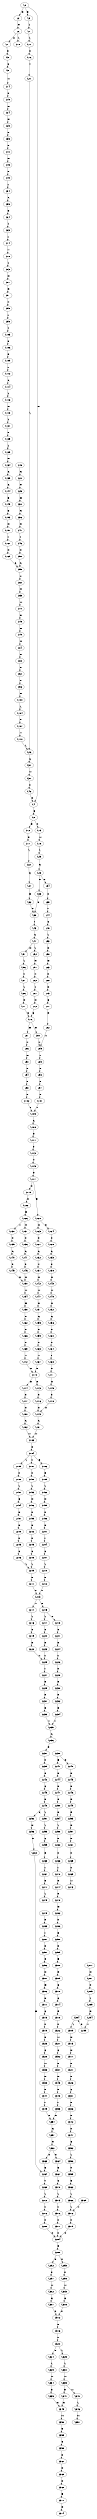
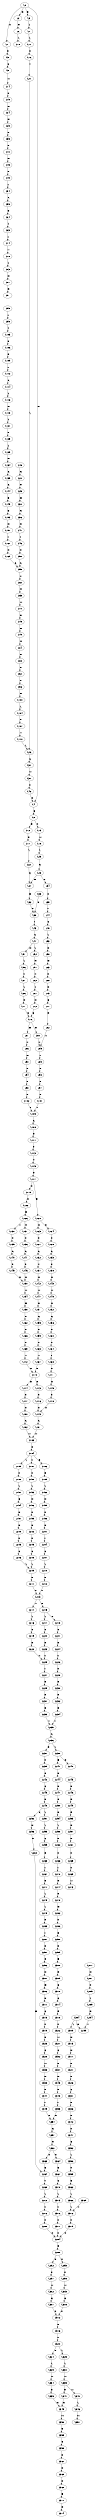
edge "S6" -> "S1": now "S0" -> "S1"
edge "S91" -> "S95": removed, label "Y"
edge "S28" -> "S33": now "S28" -> "S27"
edge "S236" -> "S238": added, label "S"
edge "S240" -> "S243": removed, label "K"
edge "S275" -> "S279": added, label "S"
edge "S299" -> "S304": reversed
